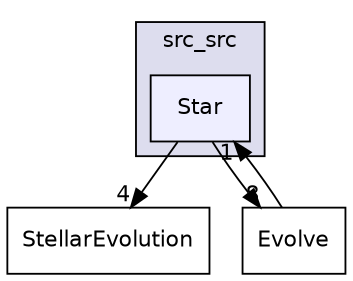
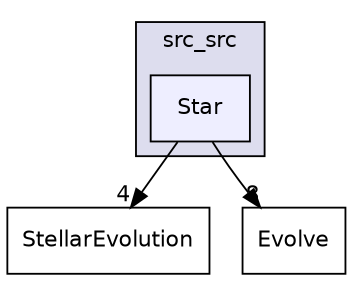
edge "Evolve" -> "Star": removed
